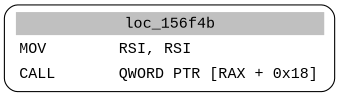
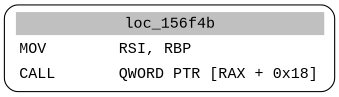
node "loc_156f4b": text "MOV        RSI, RSI" -> "MOV        RSI, RBP"
